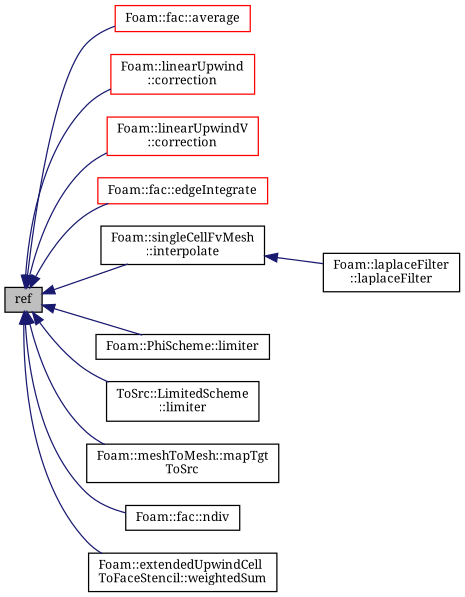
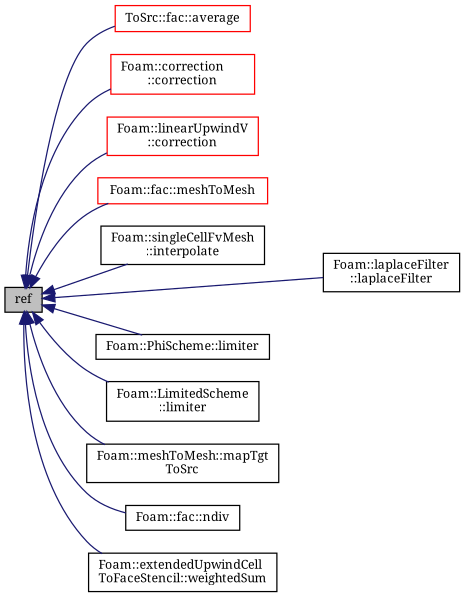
node "Foam::fac::average": label "Foam::fac::average" -> "ToSrc::fac::average"
node "Foam::linearUpwind ::correction": label "Foam::linearUpwind ::correction" -> "Foam::correction ::correction"
node "Foam::fac::edgeIntegrate": label "Foam::fac::edgeIntegrate" -> "Foam::fac::meshToMesh"
edge "Foam::laplaceFilter ::laplaceFilter" -> "Foam::singleCellFvMesh ::interpolate": now "Foam::laplaceFilter ::laplaceFilter" -> "ref"
node "ToSrc::LimitedScheme ::limiter": label "ToSrc::LimitedScheme ::limiter" -> "Foam::LimitedScheme ::limiter"
